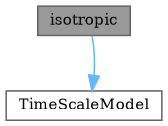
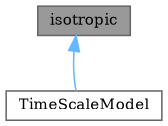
edge "isotropic" -> "TimeScaleModel": reversed
